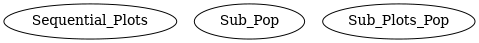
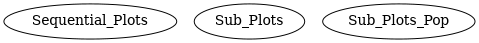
node "Sub_Pop": label "Sub_Pop" -> "Sub_Plots"
